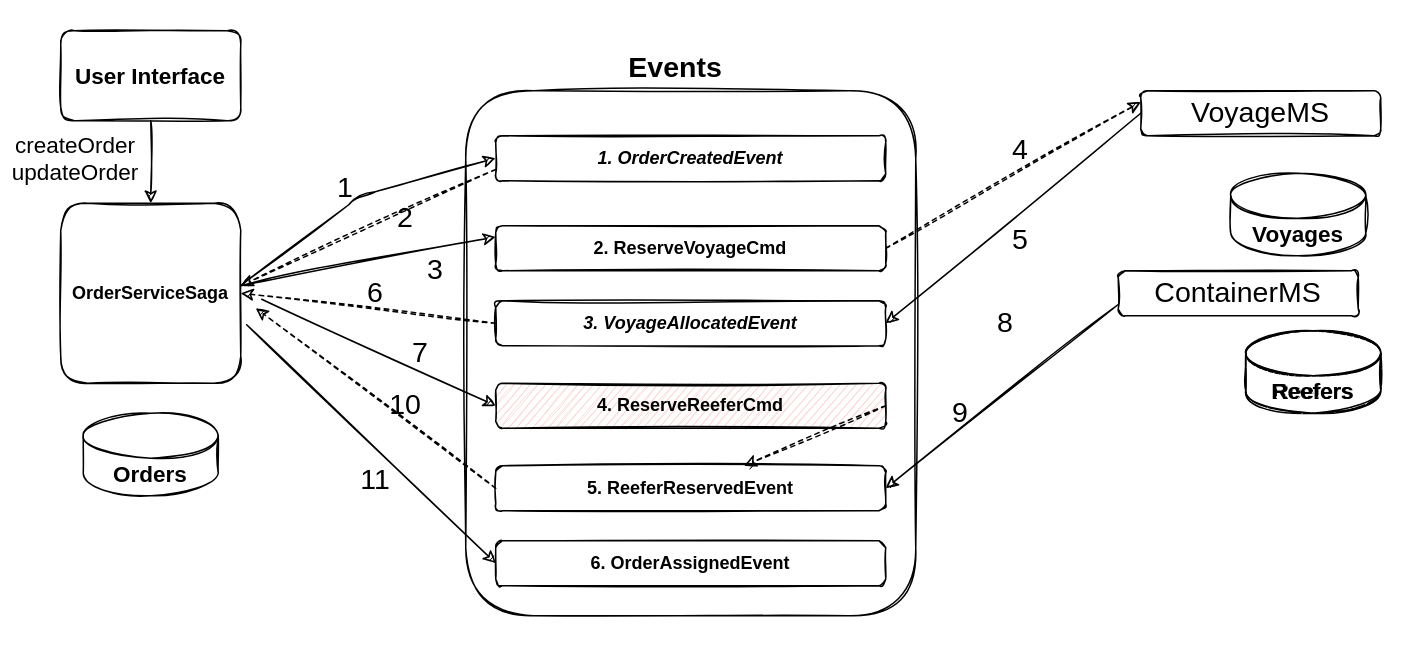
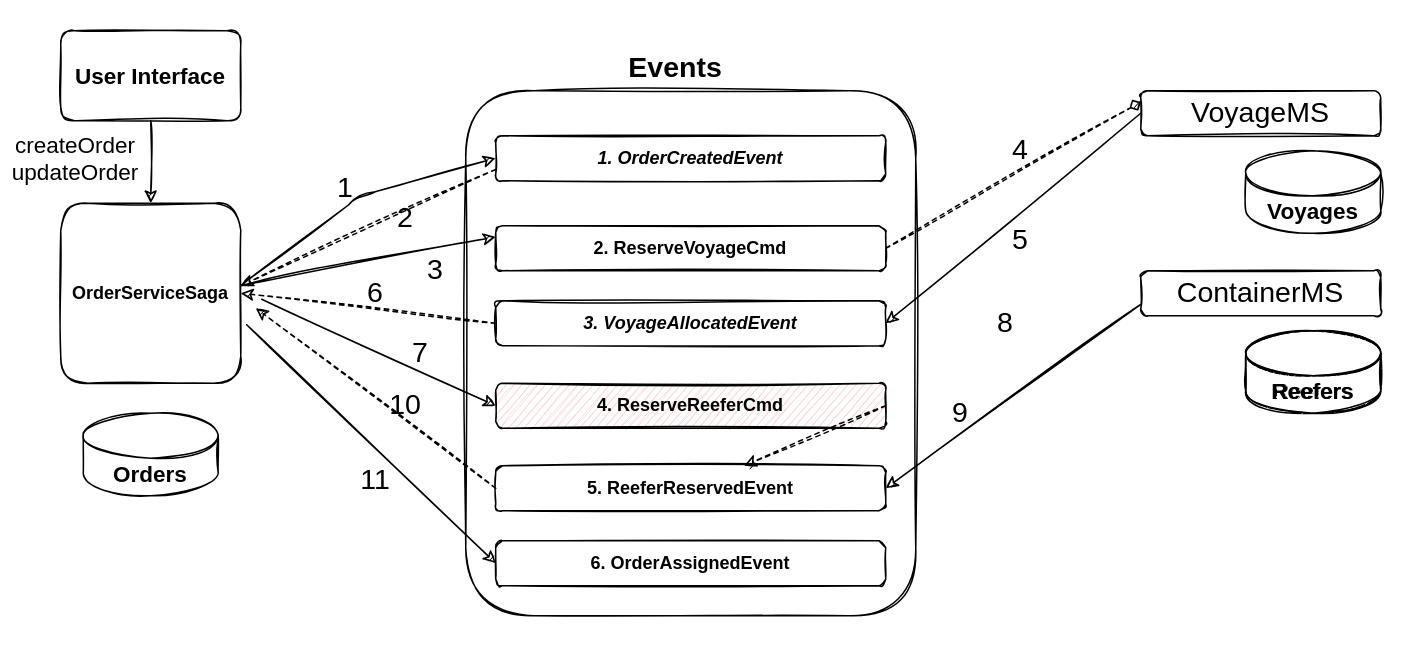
edge "2. ReserveVoyageCmd" -> "VoyageMS": arrowhead classic -> diamond
node "Voyages": moved (1298, 215) -> (1313, 192)
node "ContainerMS": moved (1238, 293) -> (1261, 293)
